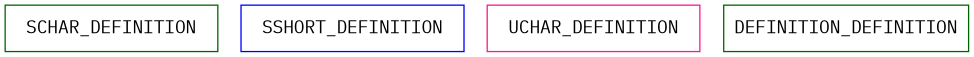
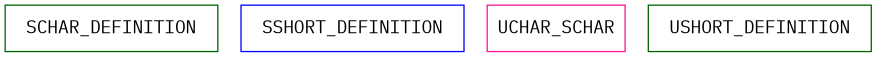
node "UCHAR_DEFINITION": label "UCHAR_DEFINITION" -> "UCHAR_SCHAR"
node "DEFINITION_DEFINITION": label "DEFINITION_DEFINITION" -> "USHORT_DEFINITION"
